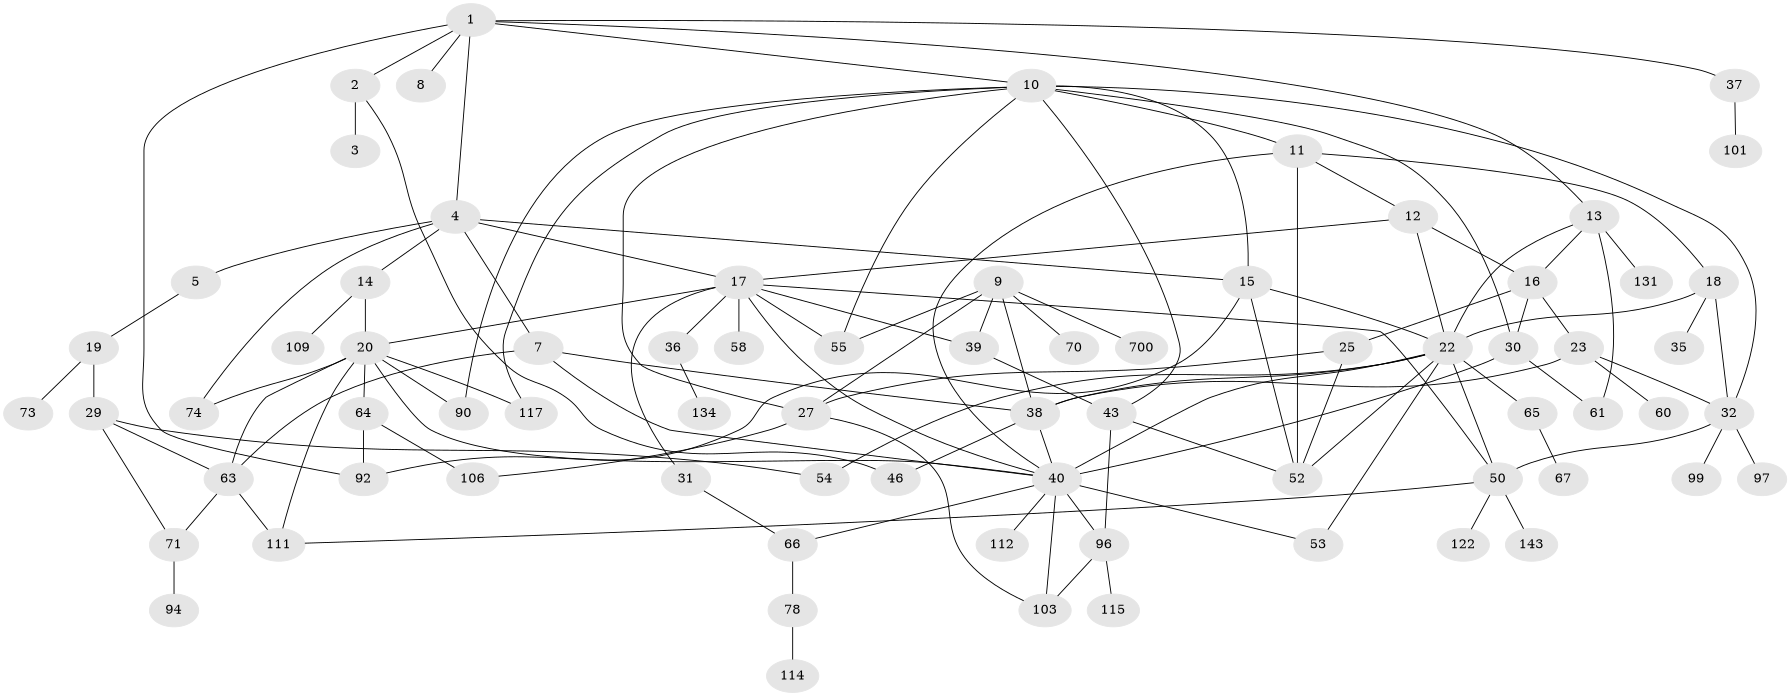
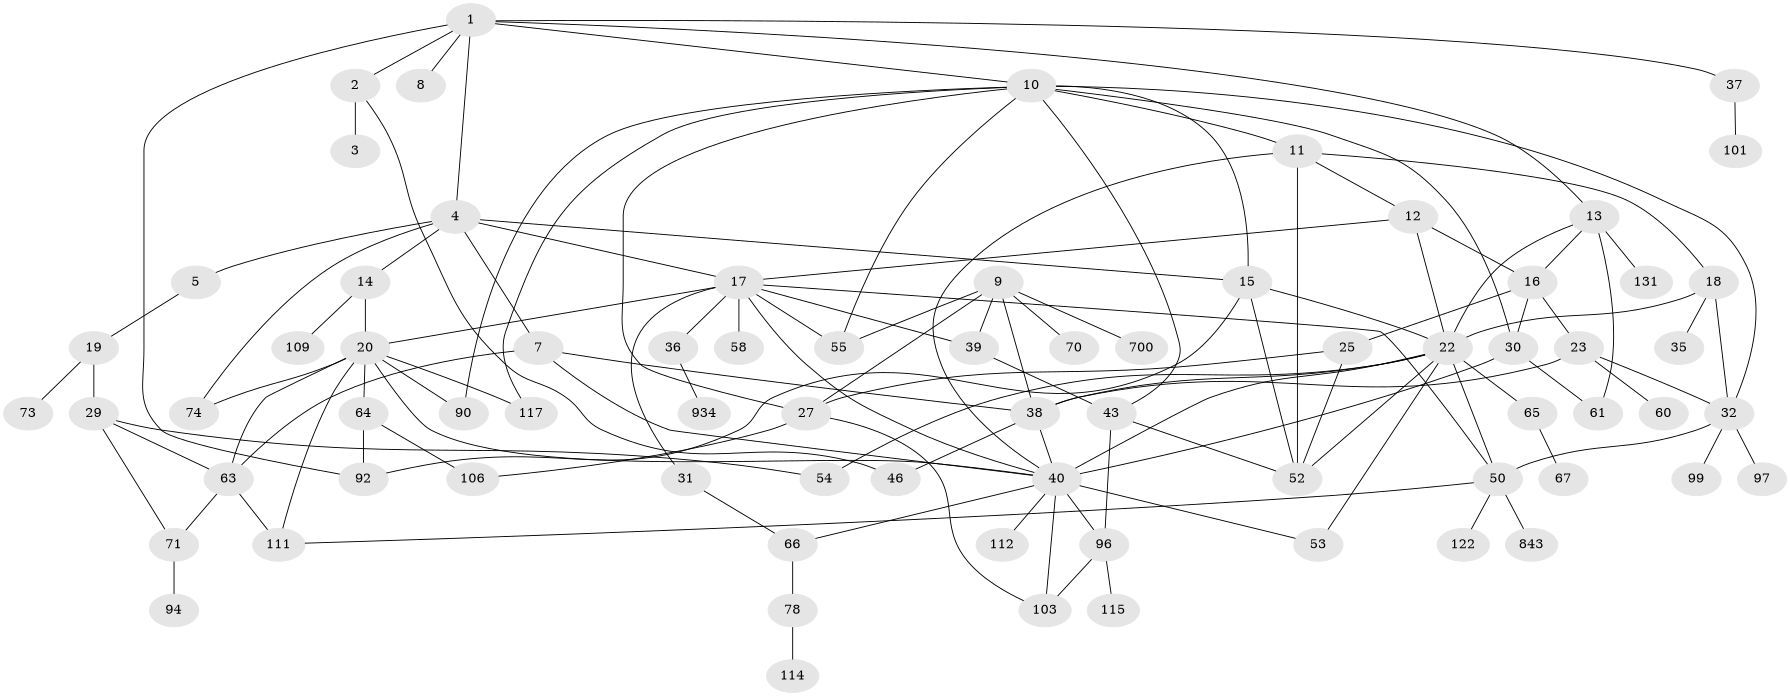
node "134": label "134" -> "934"
node "143": label "143" -> "843"
